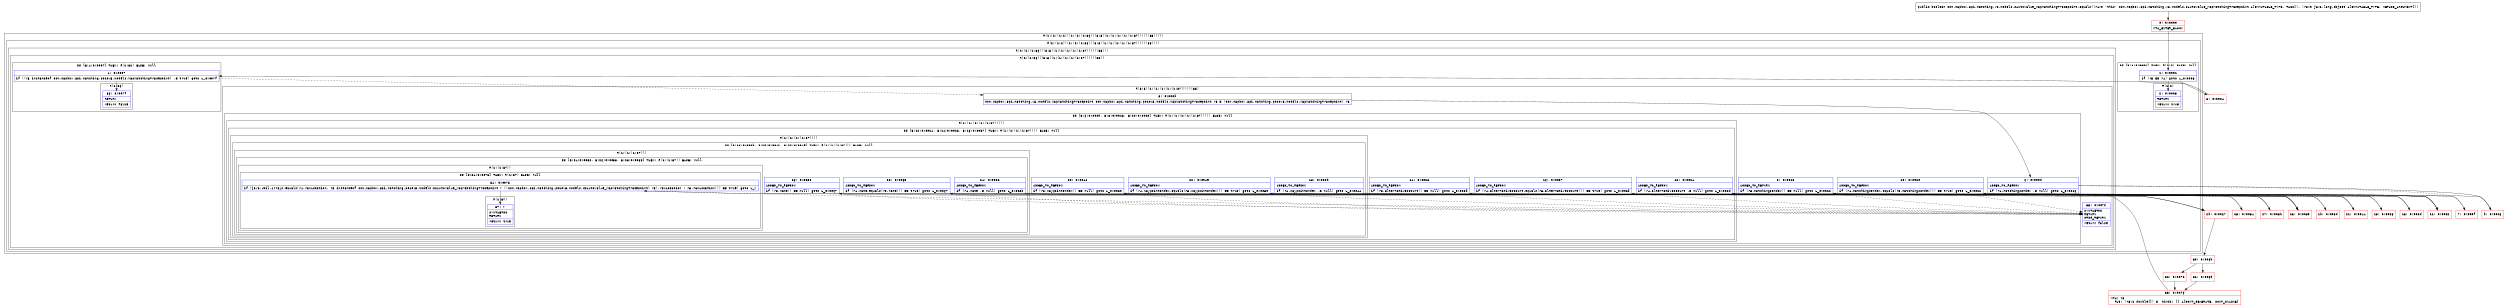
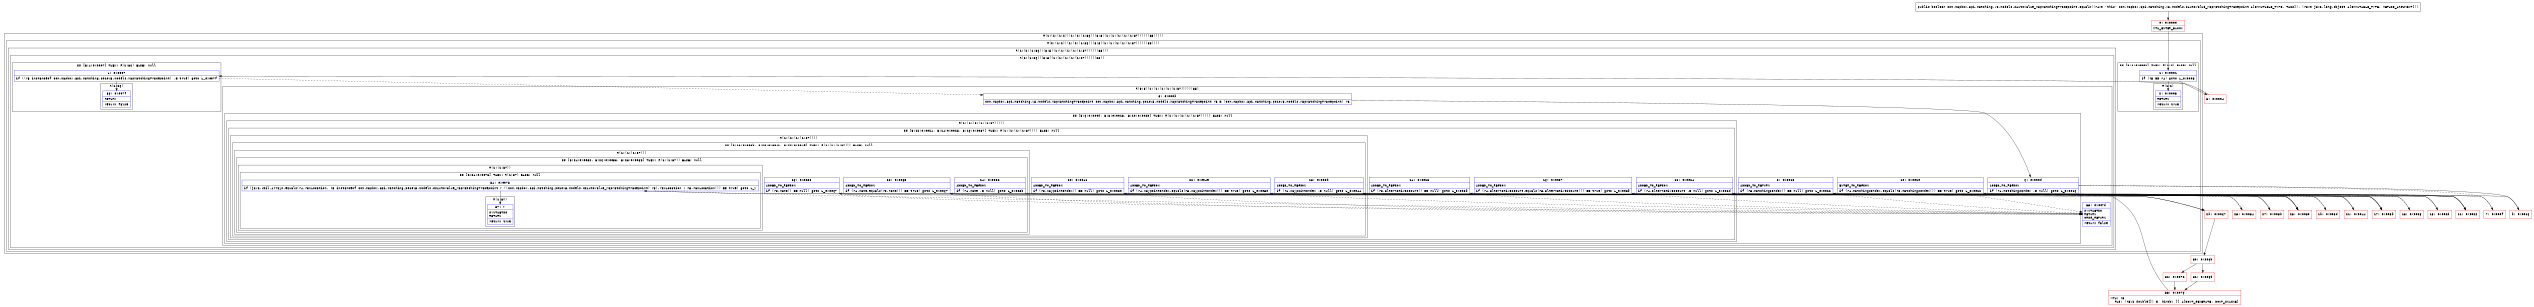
node "10: 0x0020": text "ADDED_TO_REGION" -> "ENTER_TO_REGION"
node "17: 0x0039": added
